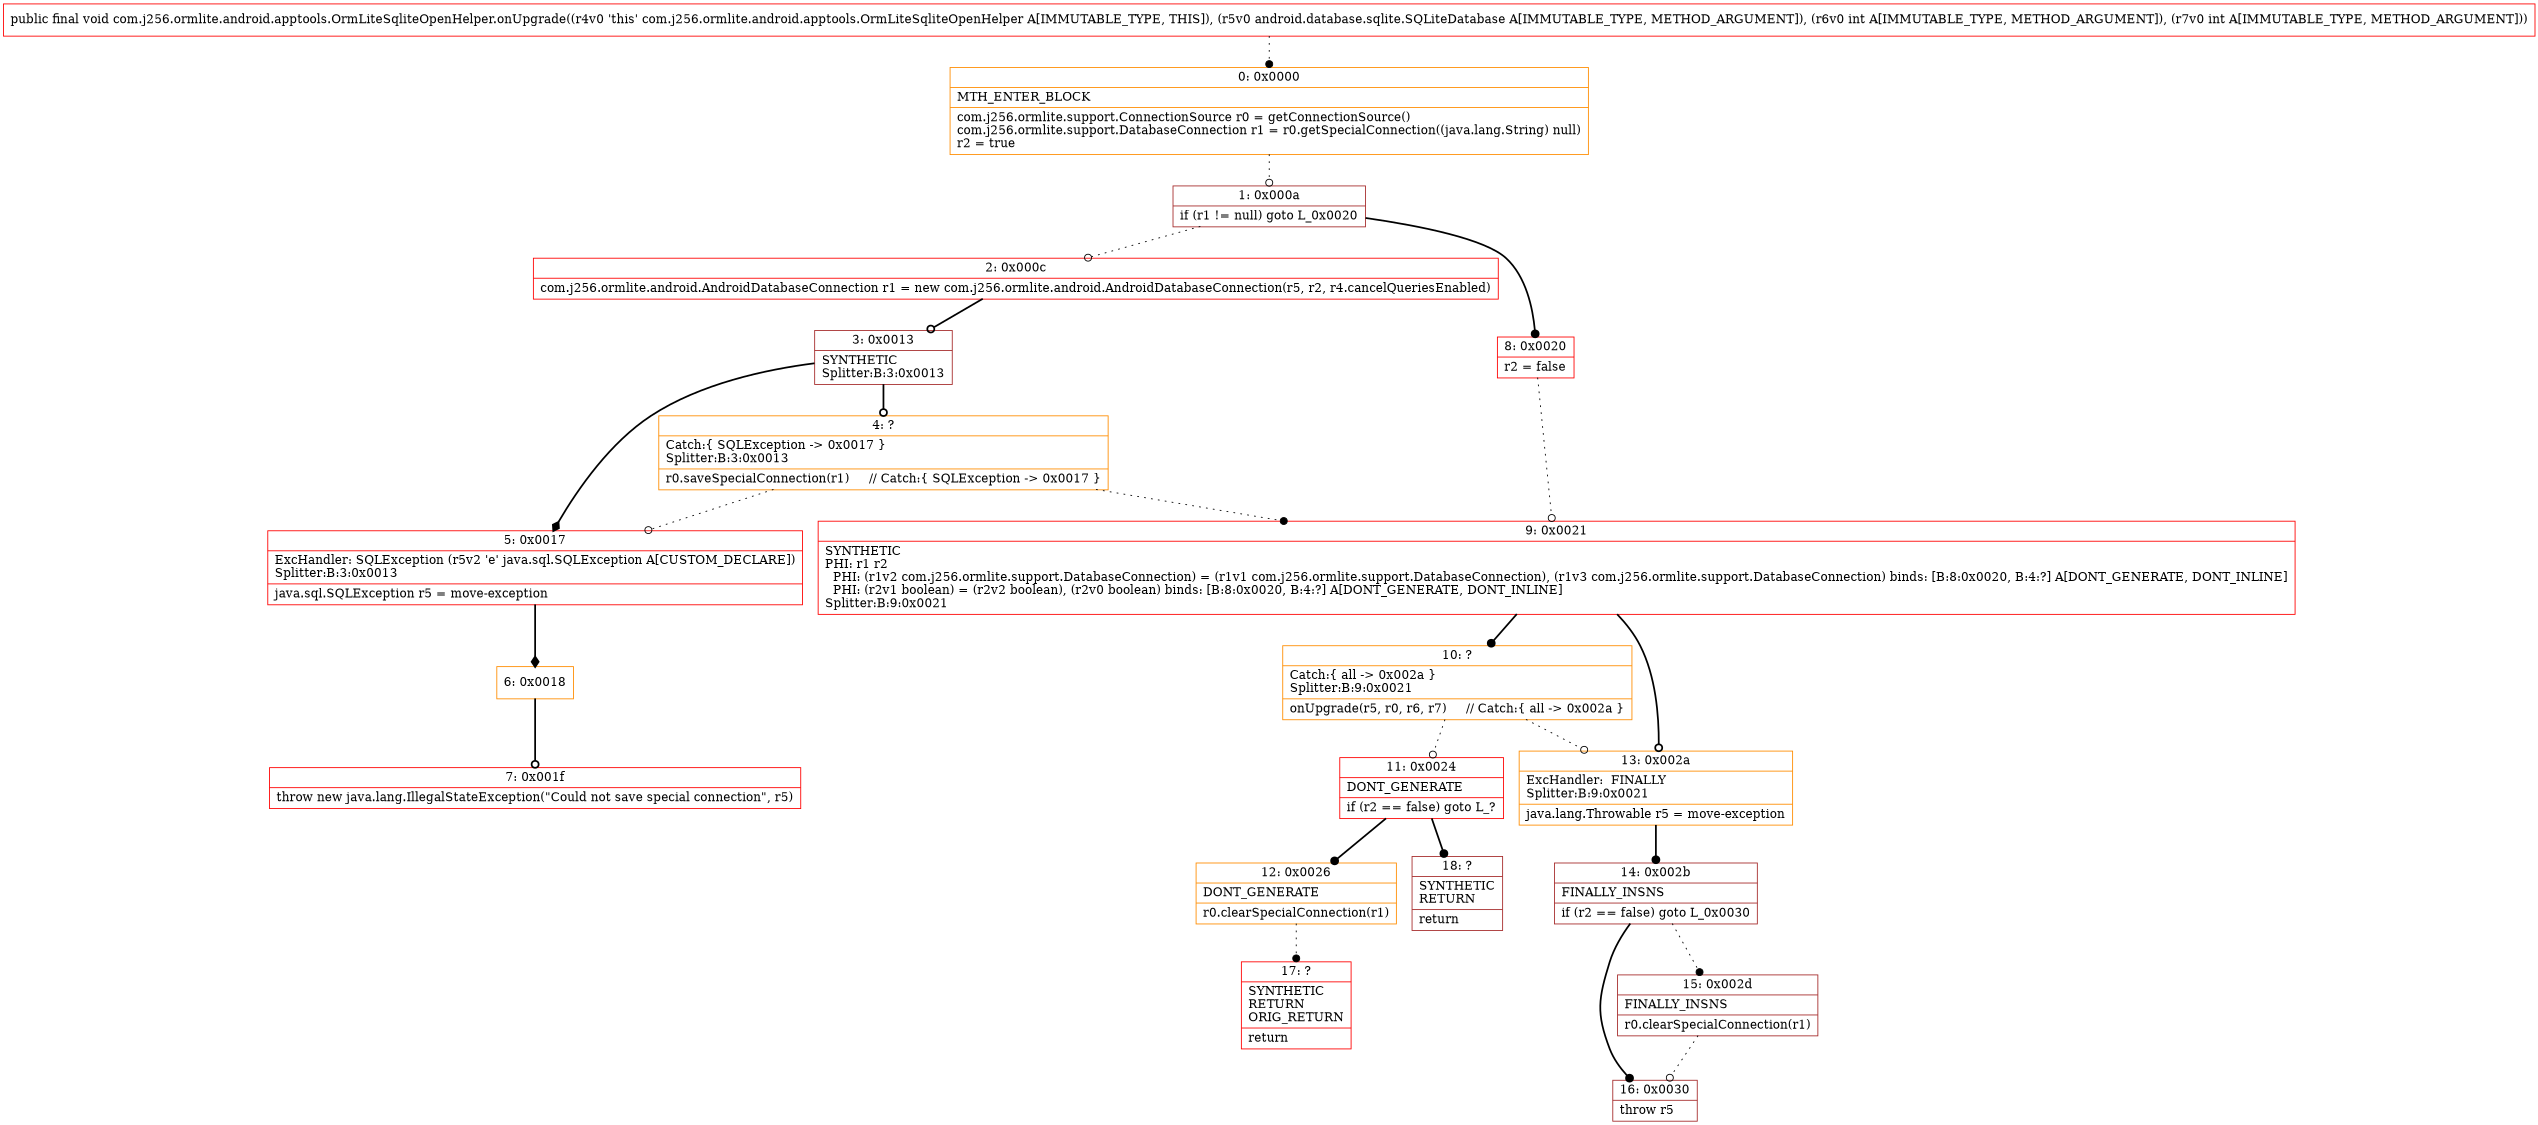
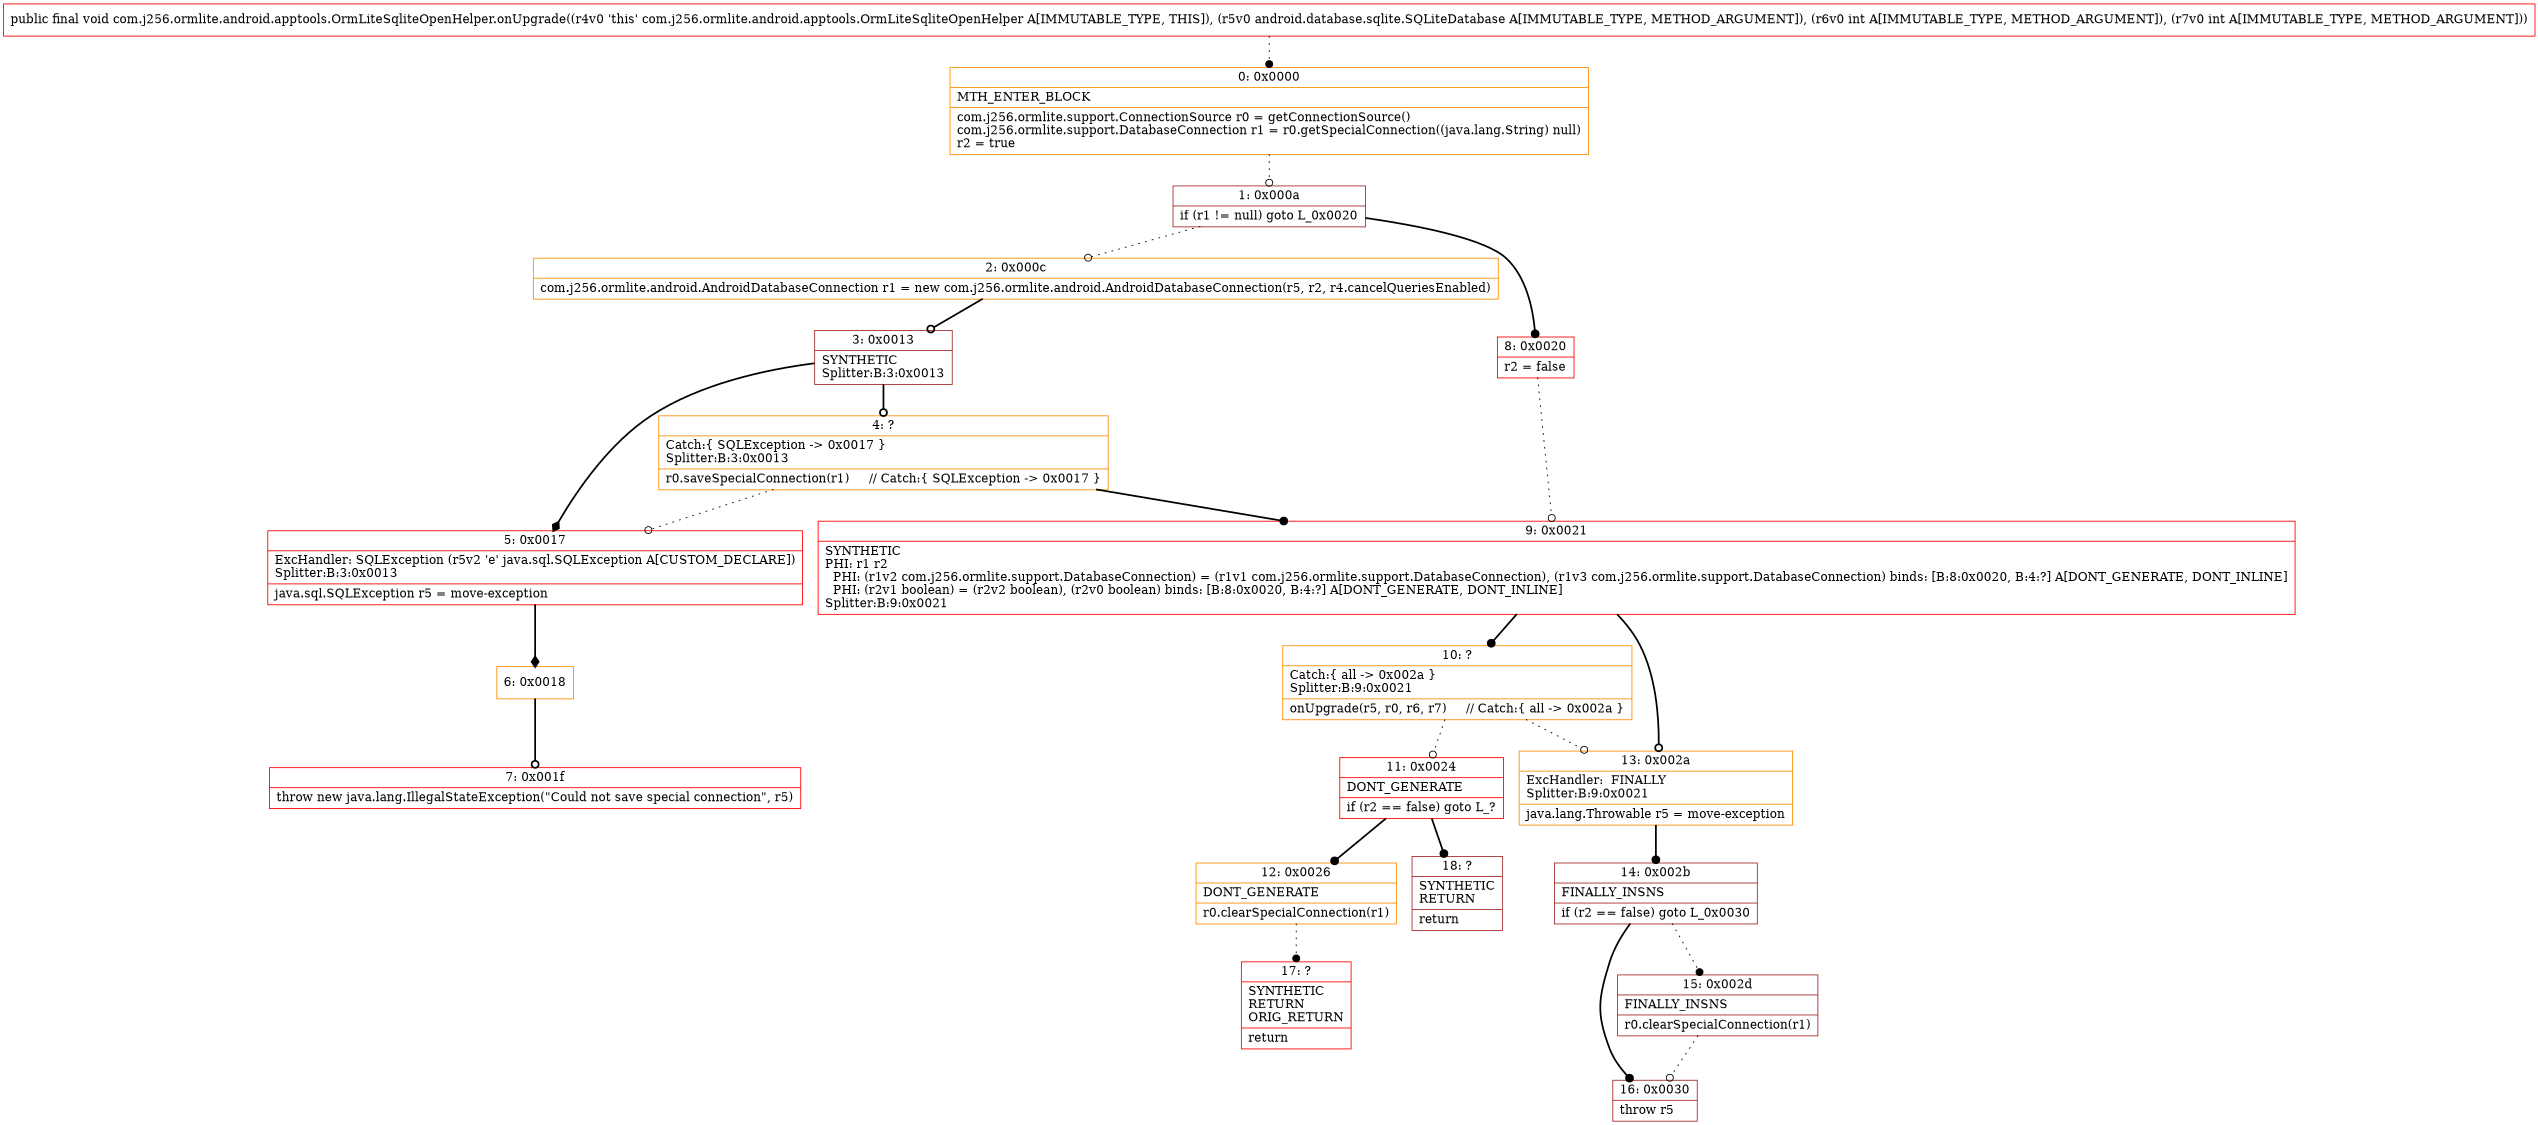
node "2: 0x000c": color red -> darkorange
edge "4: ?" -> "9: 0x0021": style dotted -> bold
